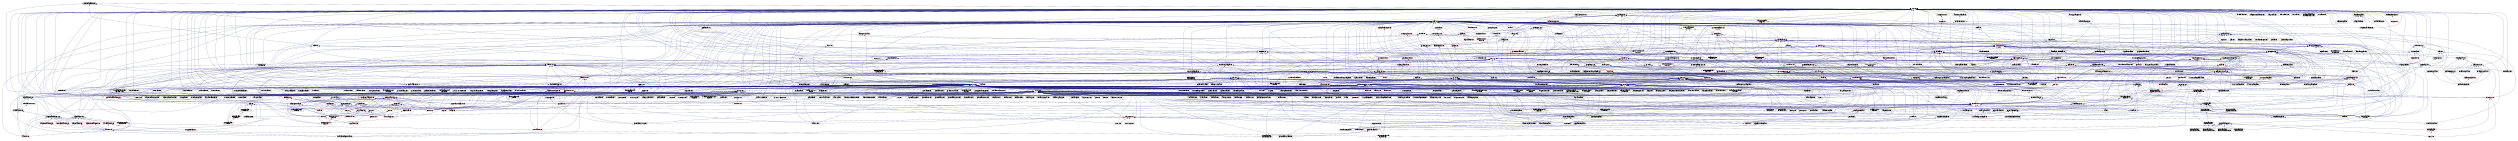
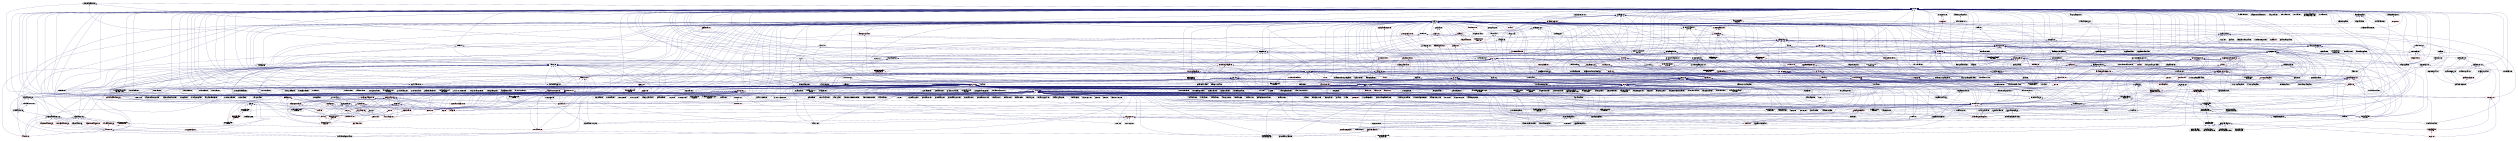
node "information_any.hpp": label "information_any.hpp" -> "wait_any.hpp"
